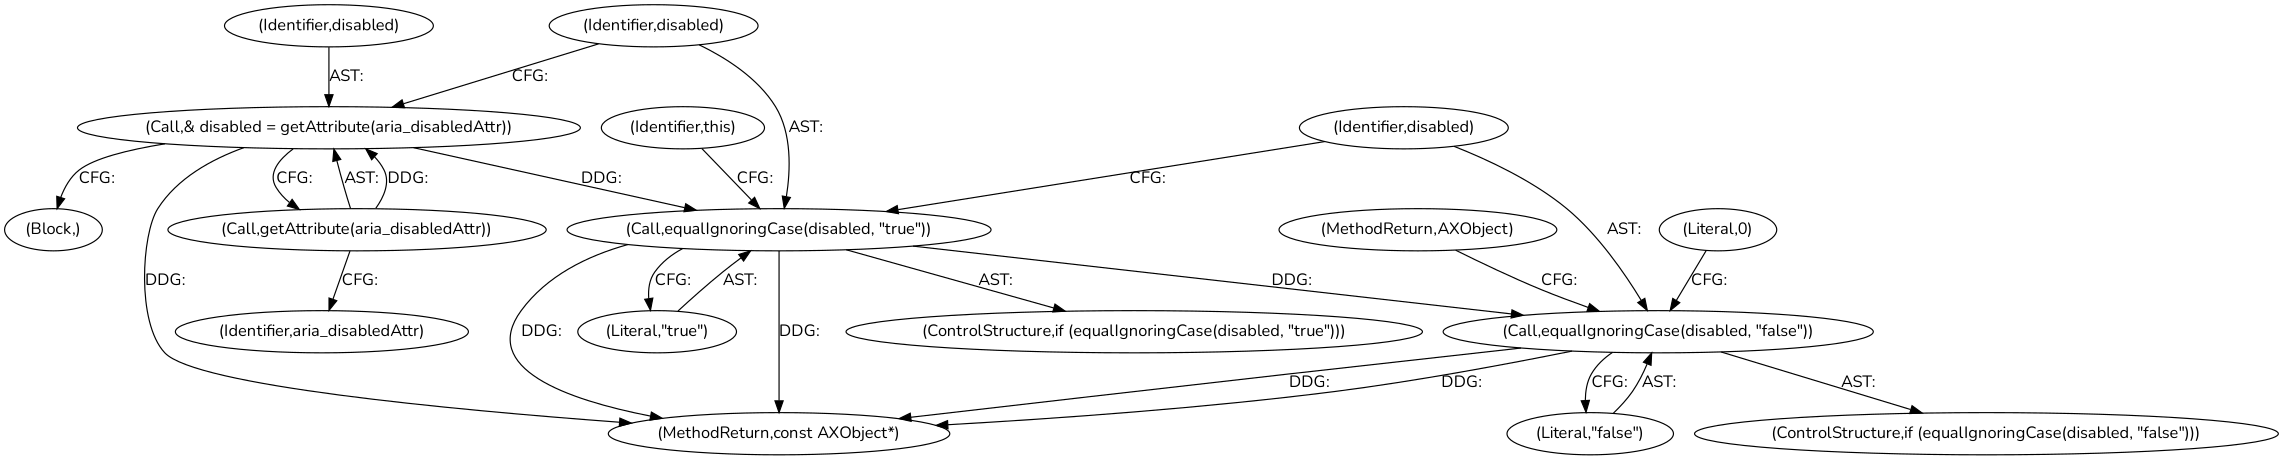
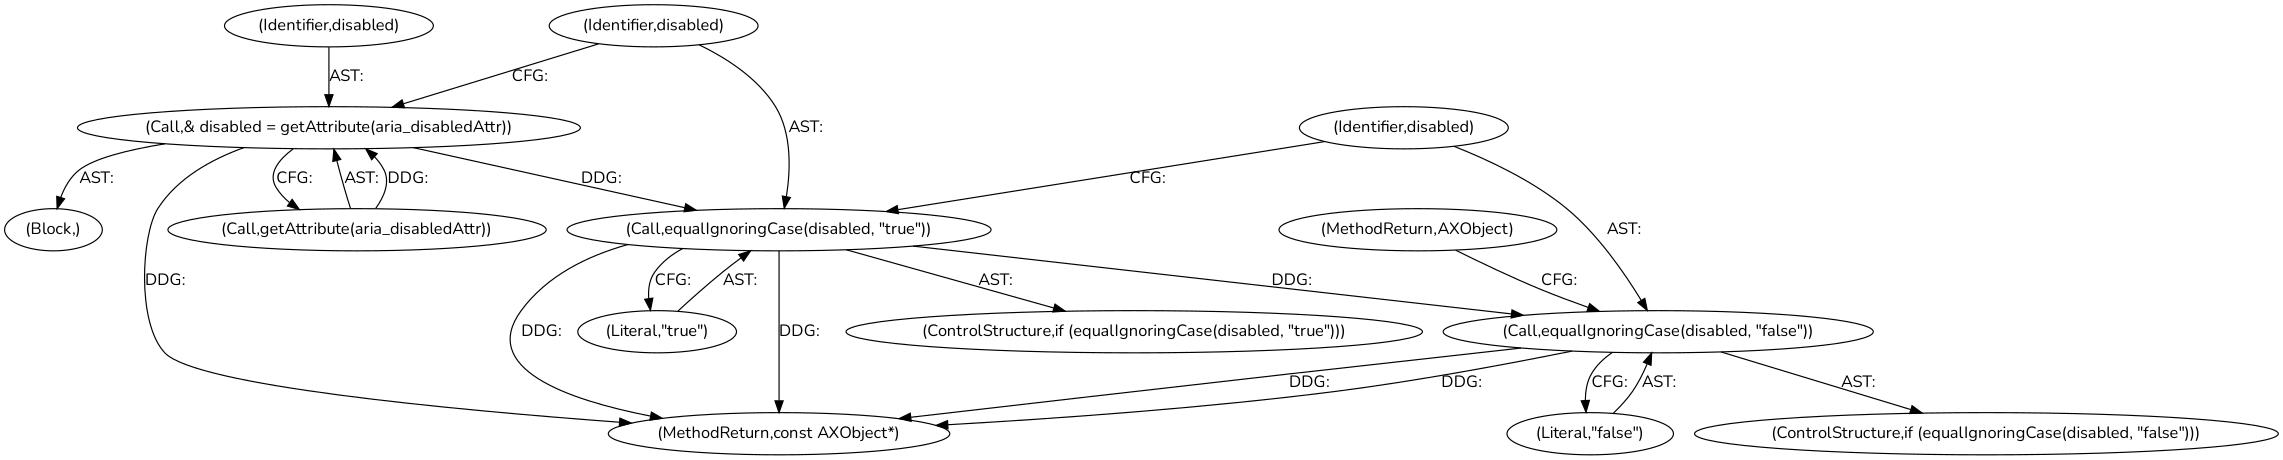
node "(Identifier,this)": removed
edge "(Call,& disabled = getAttribute(aria_disabledAttr))" -> "(Block,)": label "CFG: " -> "AST: "
node "(Literal,0)": removed
node "(Identifier,aria_disabledAttr)": removed
